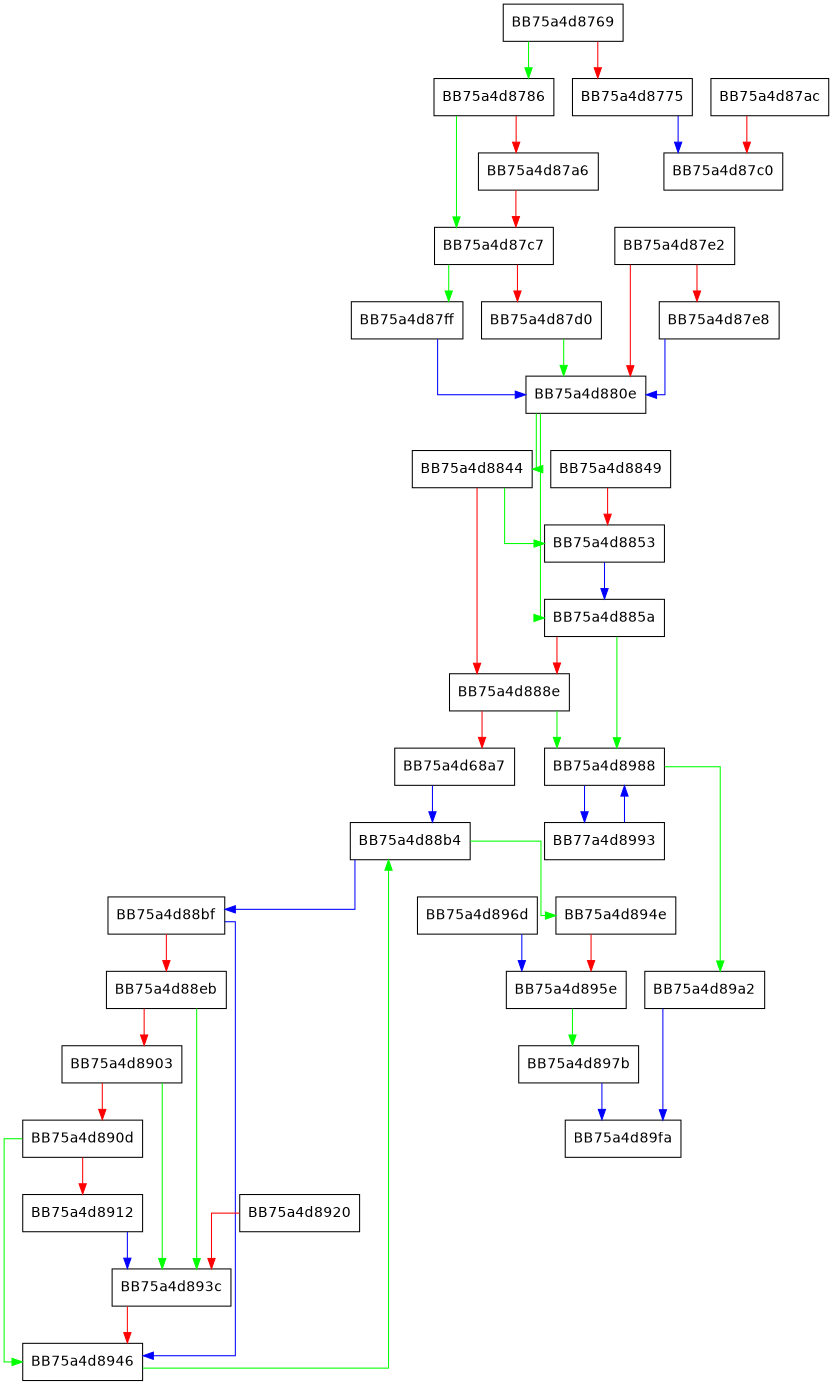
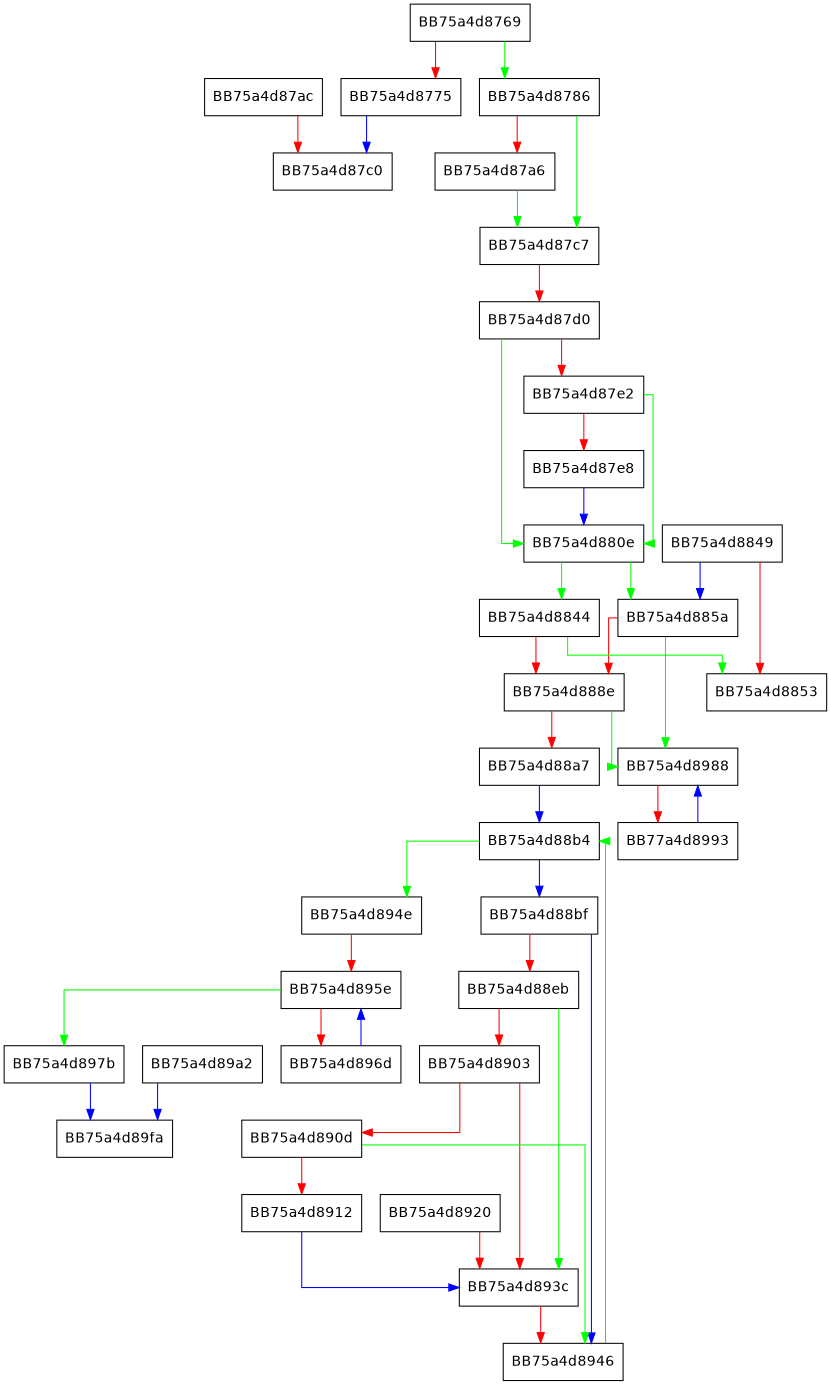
edge "BB75a4d87a6" -> "BB75a4d87c7": color red -> green
edge "BB75a4d87e2" -> "BB75a4d880e": color red -> green
node "BB75a4d87ff": removed
edge "BB75a4d87d0" -> "BB75a4d87e2": added
edge "BB75a4d8853" -> "BB75a4d885a": now "BB75a4d8849" -> "BB75a4d885a"
node "BB75a4d68a7": label "BB75a4d68a7" -> "BB75a4d88a7"
edge "BB75a4d8988" -> "BB77a4d8993": color blue -> red
edge "BB75a4d8988" -> "BB75a4d89a2": removed
edge "BB75a4d895e" -> "BB75a4d896d": added
edge "BB75a4d8903" -> "BB75a4d893c": color green -> red
